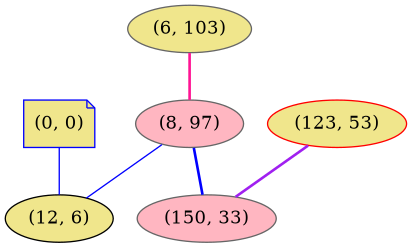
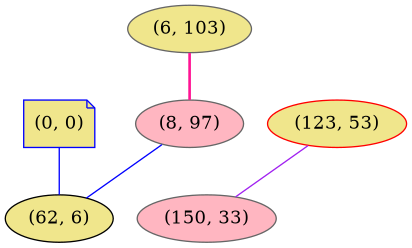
edge "(8, 97)" -- "(150, 33)": removed
edge "(123, 53)" -- "(150, 33)": style bold -> solid
node "(12, 6)": label "(12, 6)" -> "(62, 6)"
